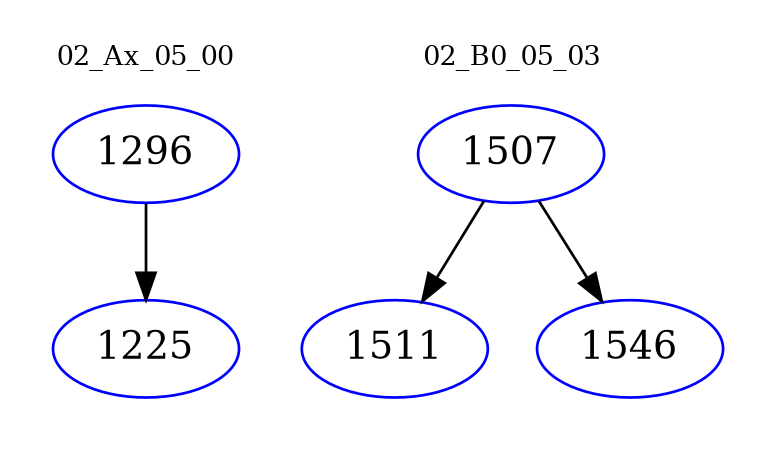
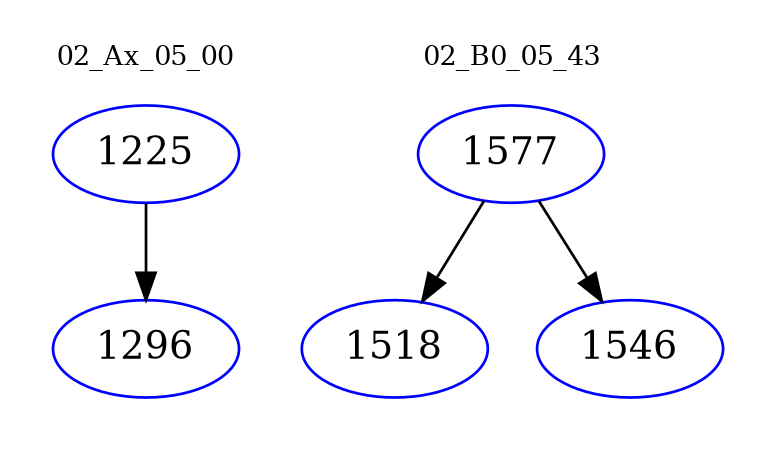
cluster "02_B0_05_03": label "02_B0_05_03" -> "02_B0_05_43"
node "1507": label "1507" -> "1577"
edge "1296" -> "1225": reversed
node "1511": label "1511" -> "1518"
